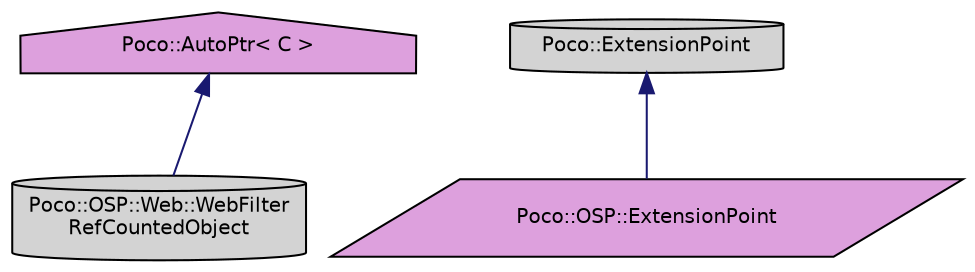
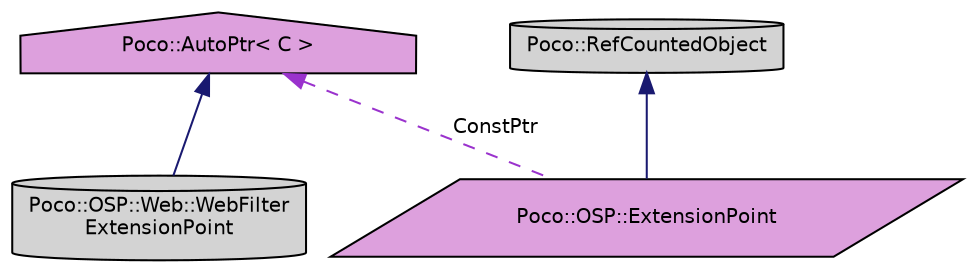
node "Poco::ExtensionPoint": label "Poco::ExtensionPoint" -> "Poco::RefCountedObject"
edge "Poco::OSP::ExtensionPoint" -> "Poco::AutoPtr< C >": added, label "ConstPtr"
node "Poco::OSP::Web::WebFilter RefCountedObject": label "Poco::OSP::Web::WebFilter RefCountedObject" -> "Poco::OSP::Web::WebFilter ExtensionPoint"
